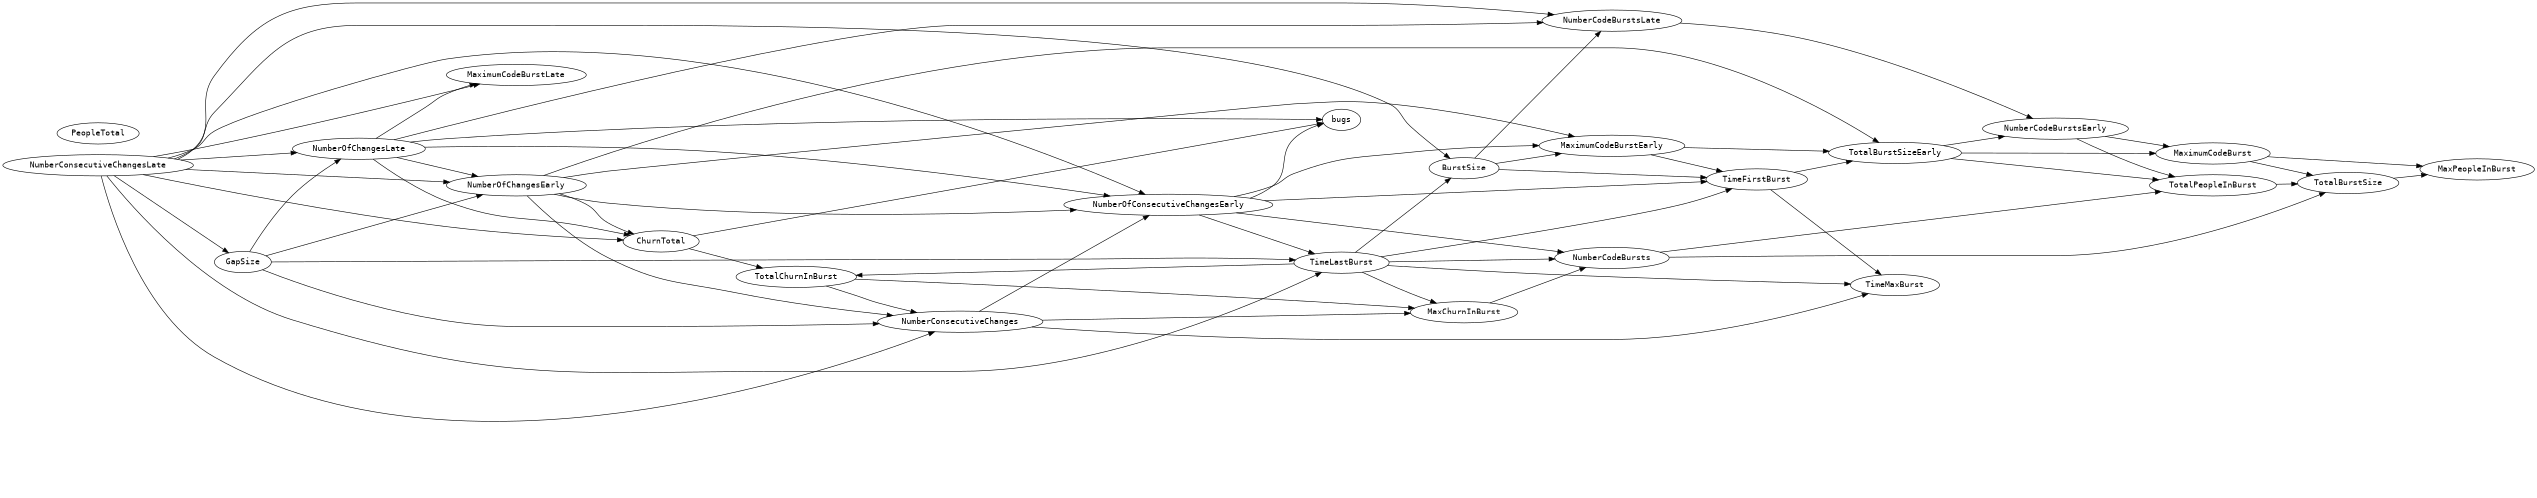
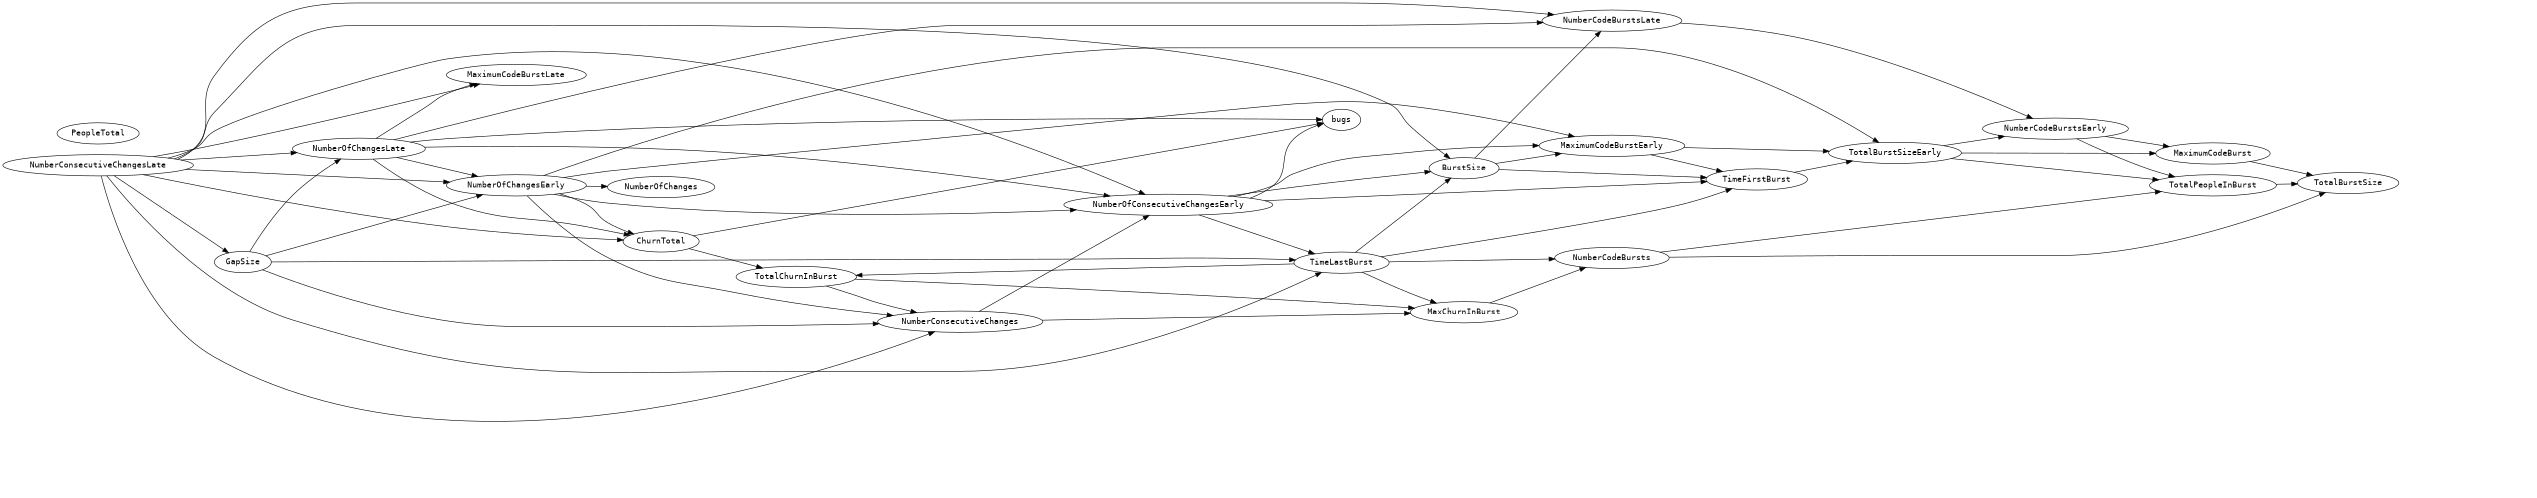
node "MaxPeopleInBurst": removed
node "NumberOfChanges": added
edge "NumberOfConsecutiveChangesEarly" -> "NumberCodeBursts": now "NumberOfConsecutiveChangesEarly" -> "BurstSize"
node "TimeMaxBurst": removed
